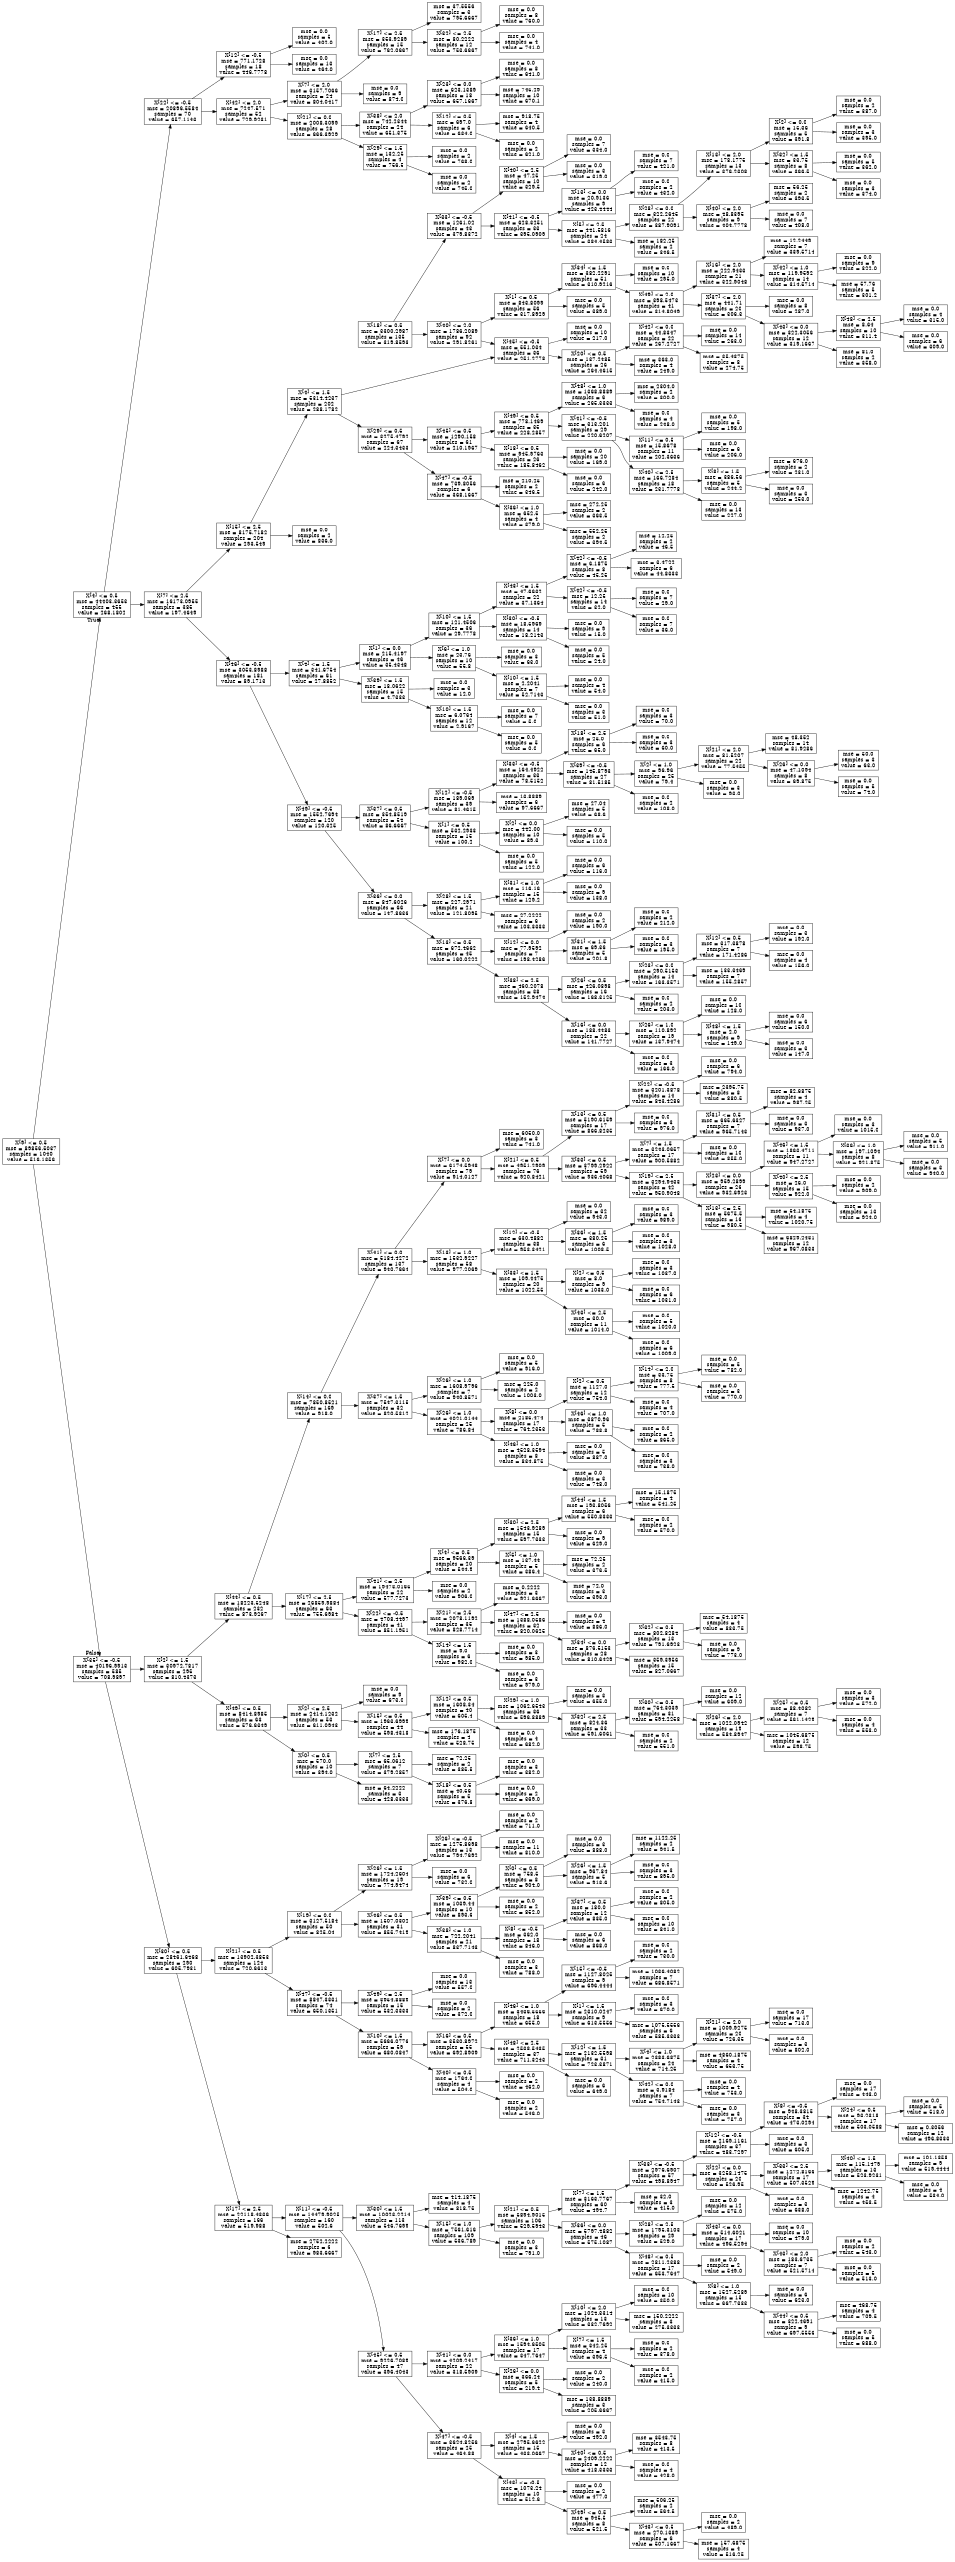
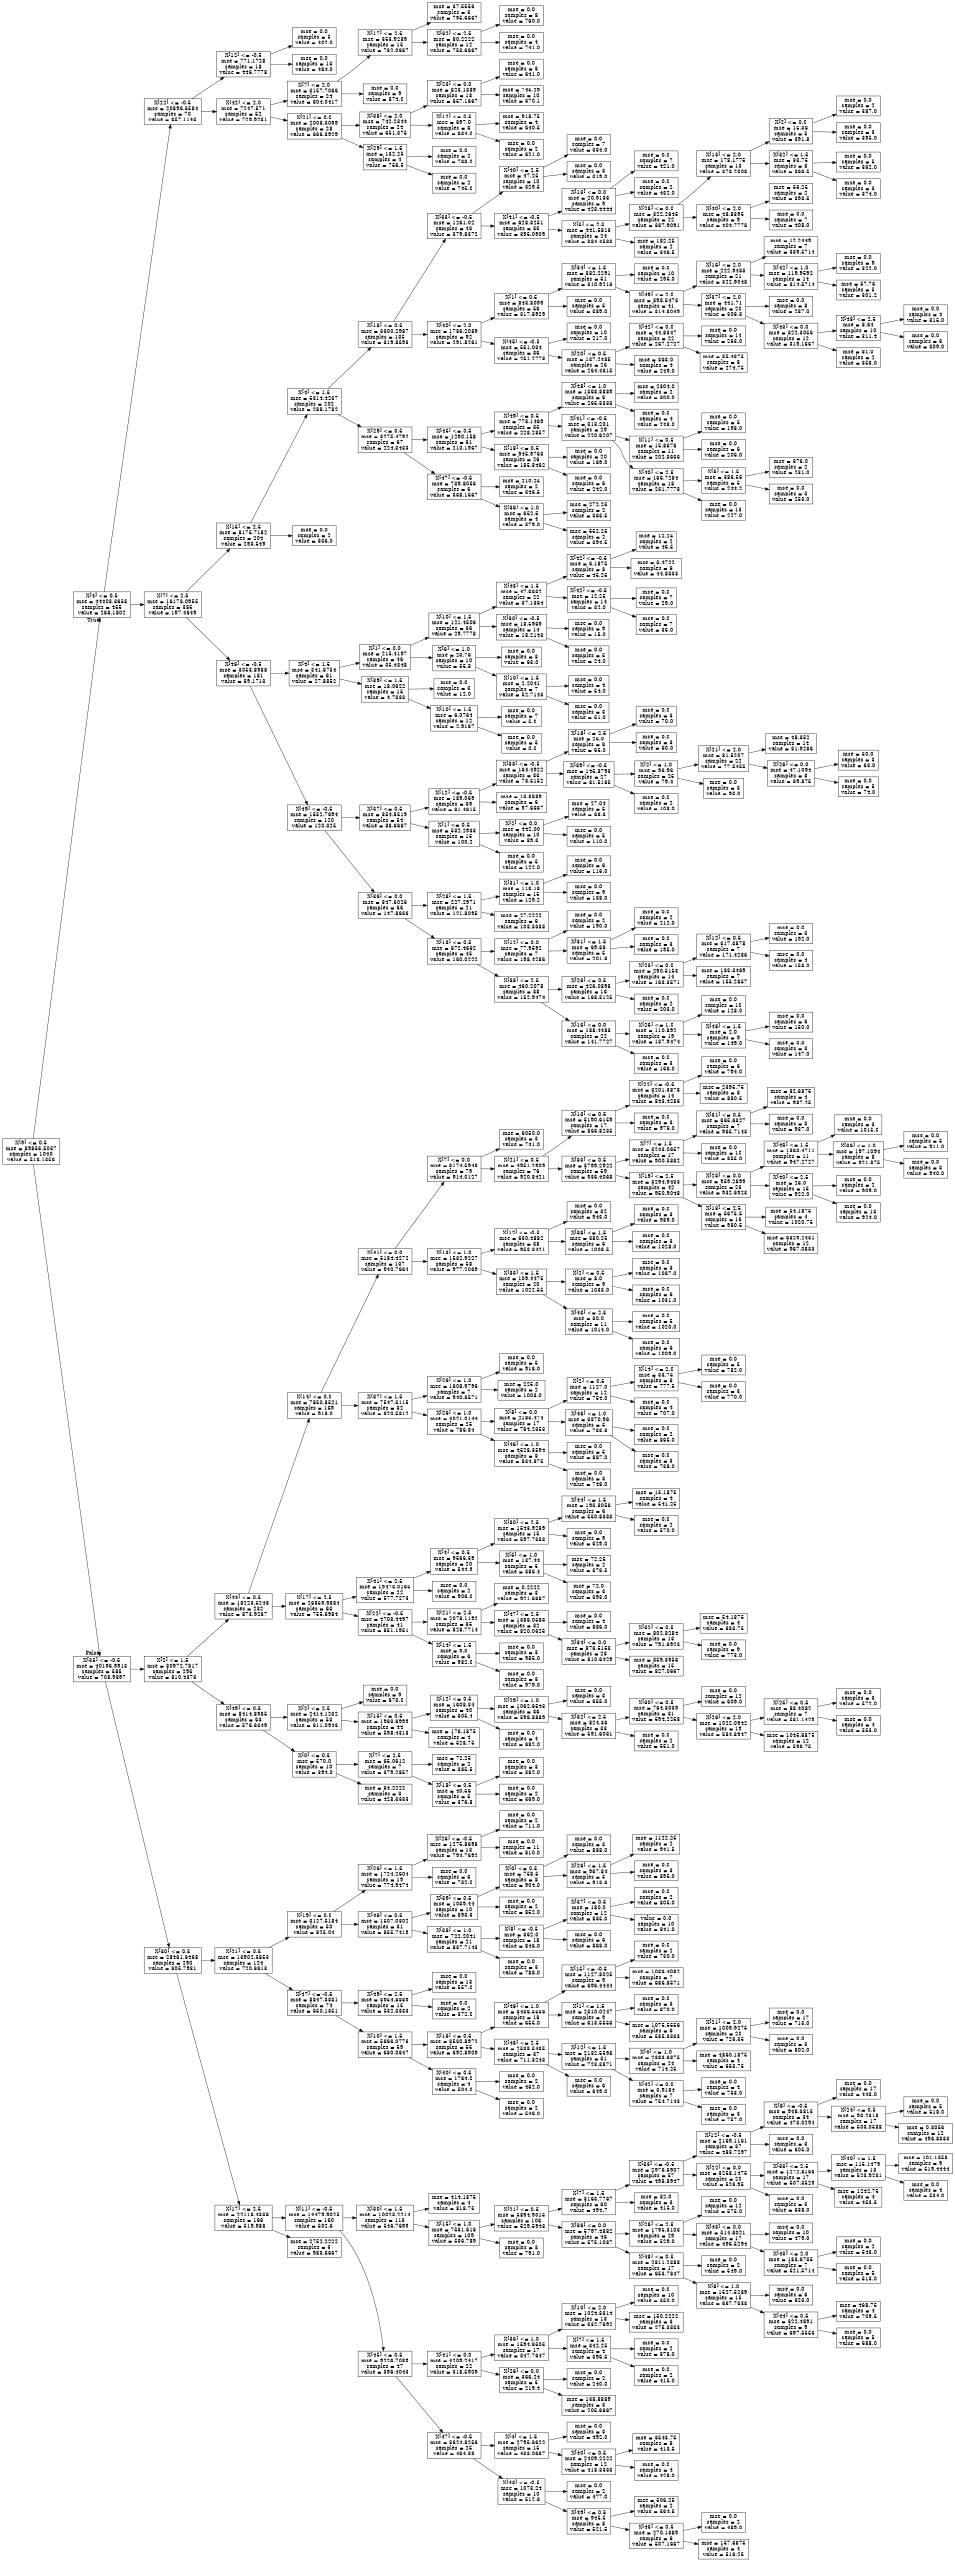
edge "X[4] <= 1.5 mse = 5314.4237 samples = 202 value = 288.1782" -> "X[45] <= -0.5 mse = 551.034 samples = 36 value = 251.2778": now "X[4] <= 1.5 mse = 5314.4237 samples = 202 value = 288.1782" -> "X[18] <= 0.5 mse = 3300.2987 samples = 135 value = 319.8593"
node "mse = 0.0 samples = 10 value = 841.0": label "mse = 0.0 samples = 10 value = 841.0" -> "value = 0.0 samples = 10 value = 841.0"
